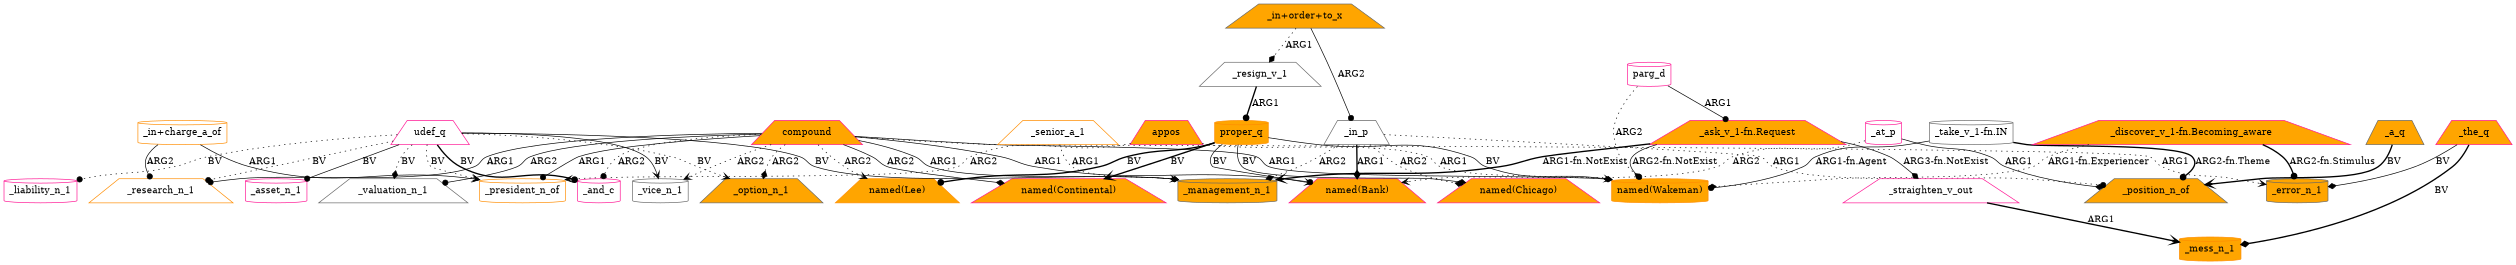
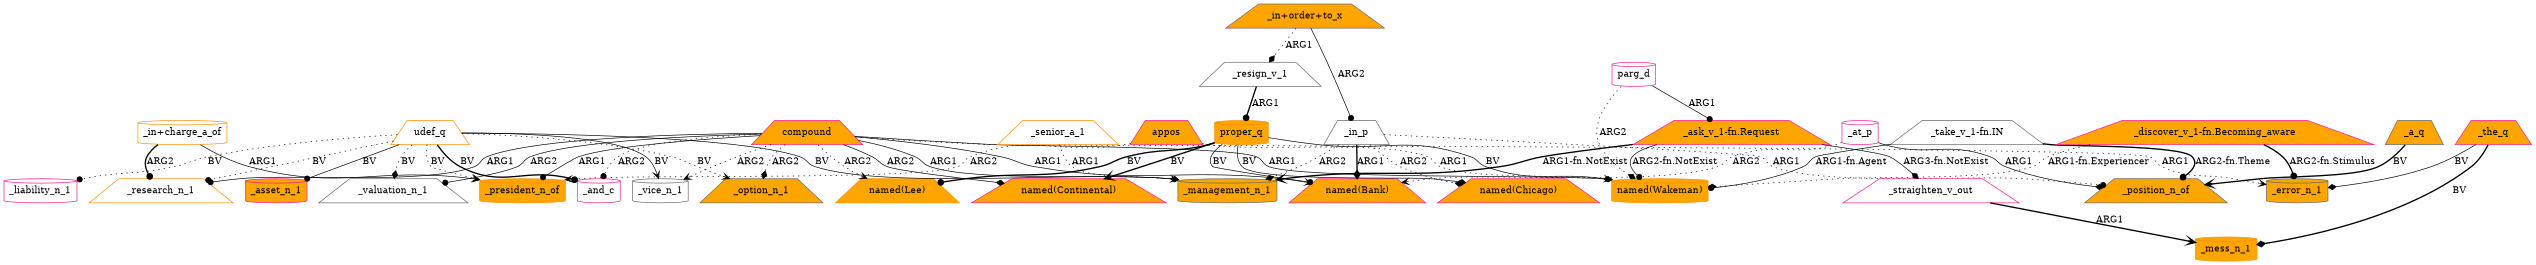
node "udef_q": color deeppink -> darkorange
node "_take_v_1-fn.IN": shape cylinder -> trapezium
edge "_in+charge_a_of" -> "_research_n_1": style solid -> bold
node "_asset_n_1": fillcolor white -> orange
node "_president_n_of": fillcolor white -> orange
